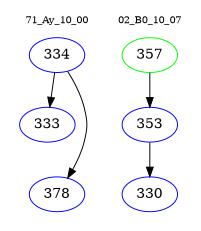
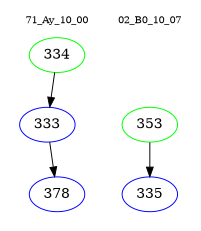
node "334": color blue -> green
node "357": removed
edge "334" -> "378": now "333" -> "378"
node "353": color blue -> green
node "330": label "330" -> "335"
